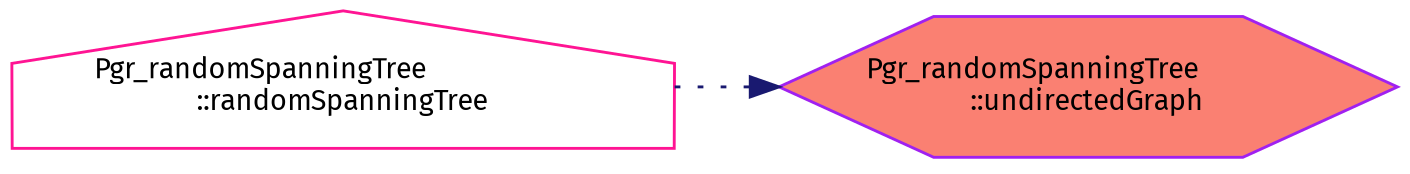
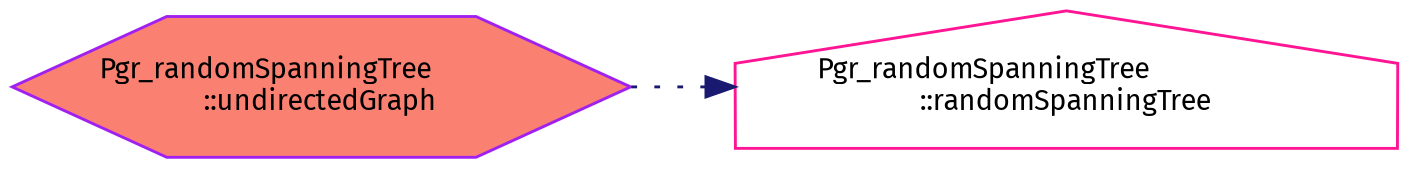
edge "Pgr_randomSpanningTree ::randomSpanningTree" -> "Pgr_randomSpanningTree ::undirectedGraph": reversed
